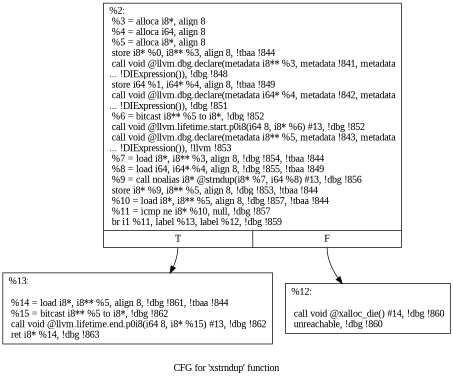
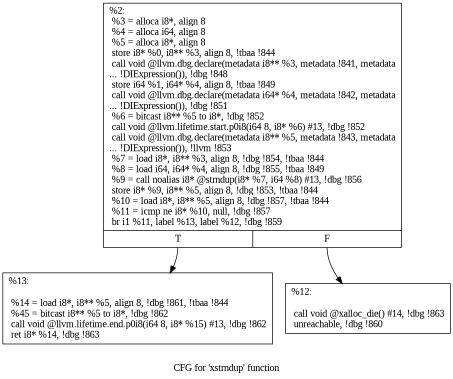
node "%13:": text "%15 = bitcast i8** %5 to i8*, !dbg !862" -> "%45 = bitcast i8** %5 to i8*, !dbg !862"
node "%12:": text "call void @xalloc_die() #14, !dbg !860" -> "call void @xalloc_die() #14, !dbg !863"
